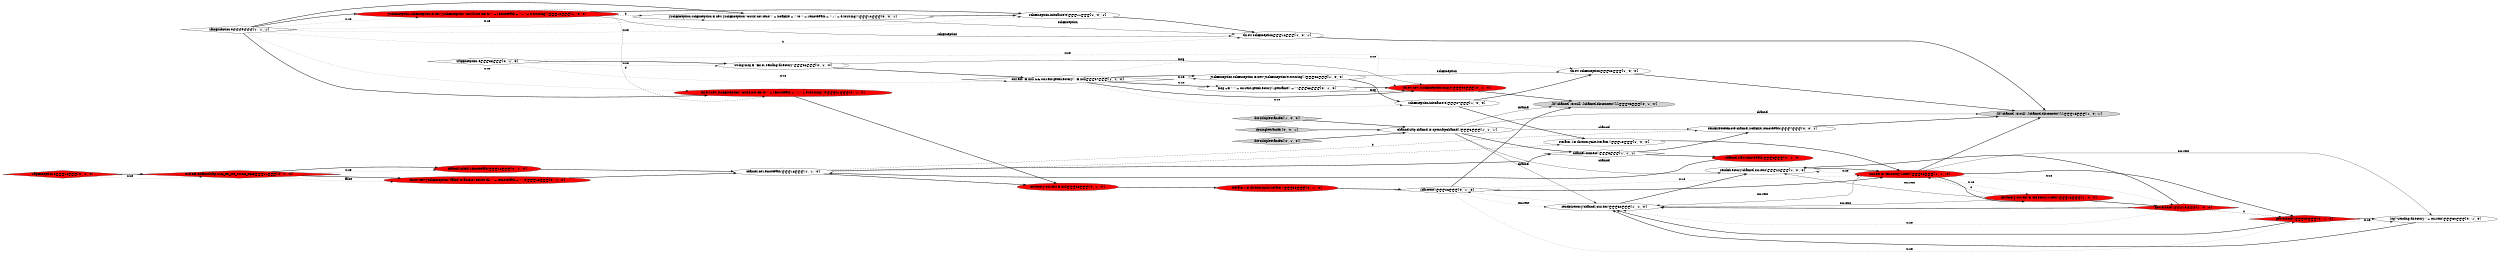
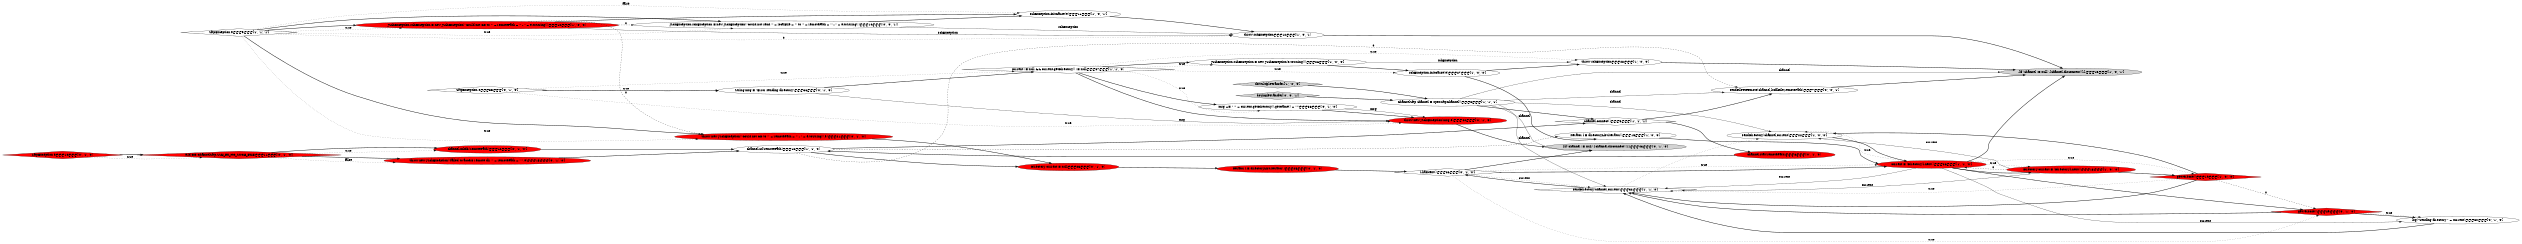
edge "SftpException e@@@9@@@['1', '1', '1']" -> "schException.initCause(e)@@@11@@@['1', '0', '1']": label "true" -> "false"
node "doMultipleTransfer['0', '1', '0']": removed
edge "sendDirectory(channel,current)@@@32@@@['1', '1', '0']" -> "sendDirectory(channel,current)@@@22@@@['1', '0', '0']": style bold -> dotted
edge "sendDirectory(channel,current)@@@32@@@['1', '1', '0']" -> "i.hasNext()@@@26@@@['0', '1', '0']": style dotted -> bold
node "sendDirectory(channel,current)@@@32@@@['1', '1', '0']": shape ellipse -> diamond
